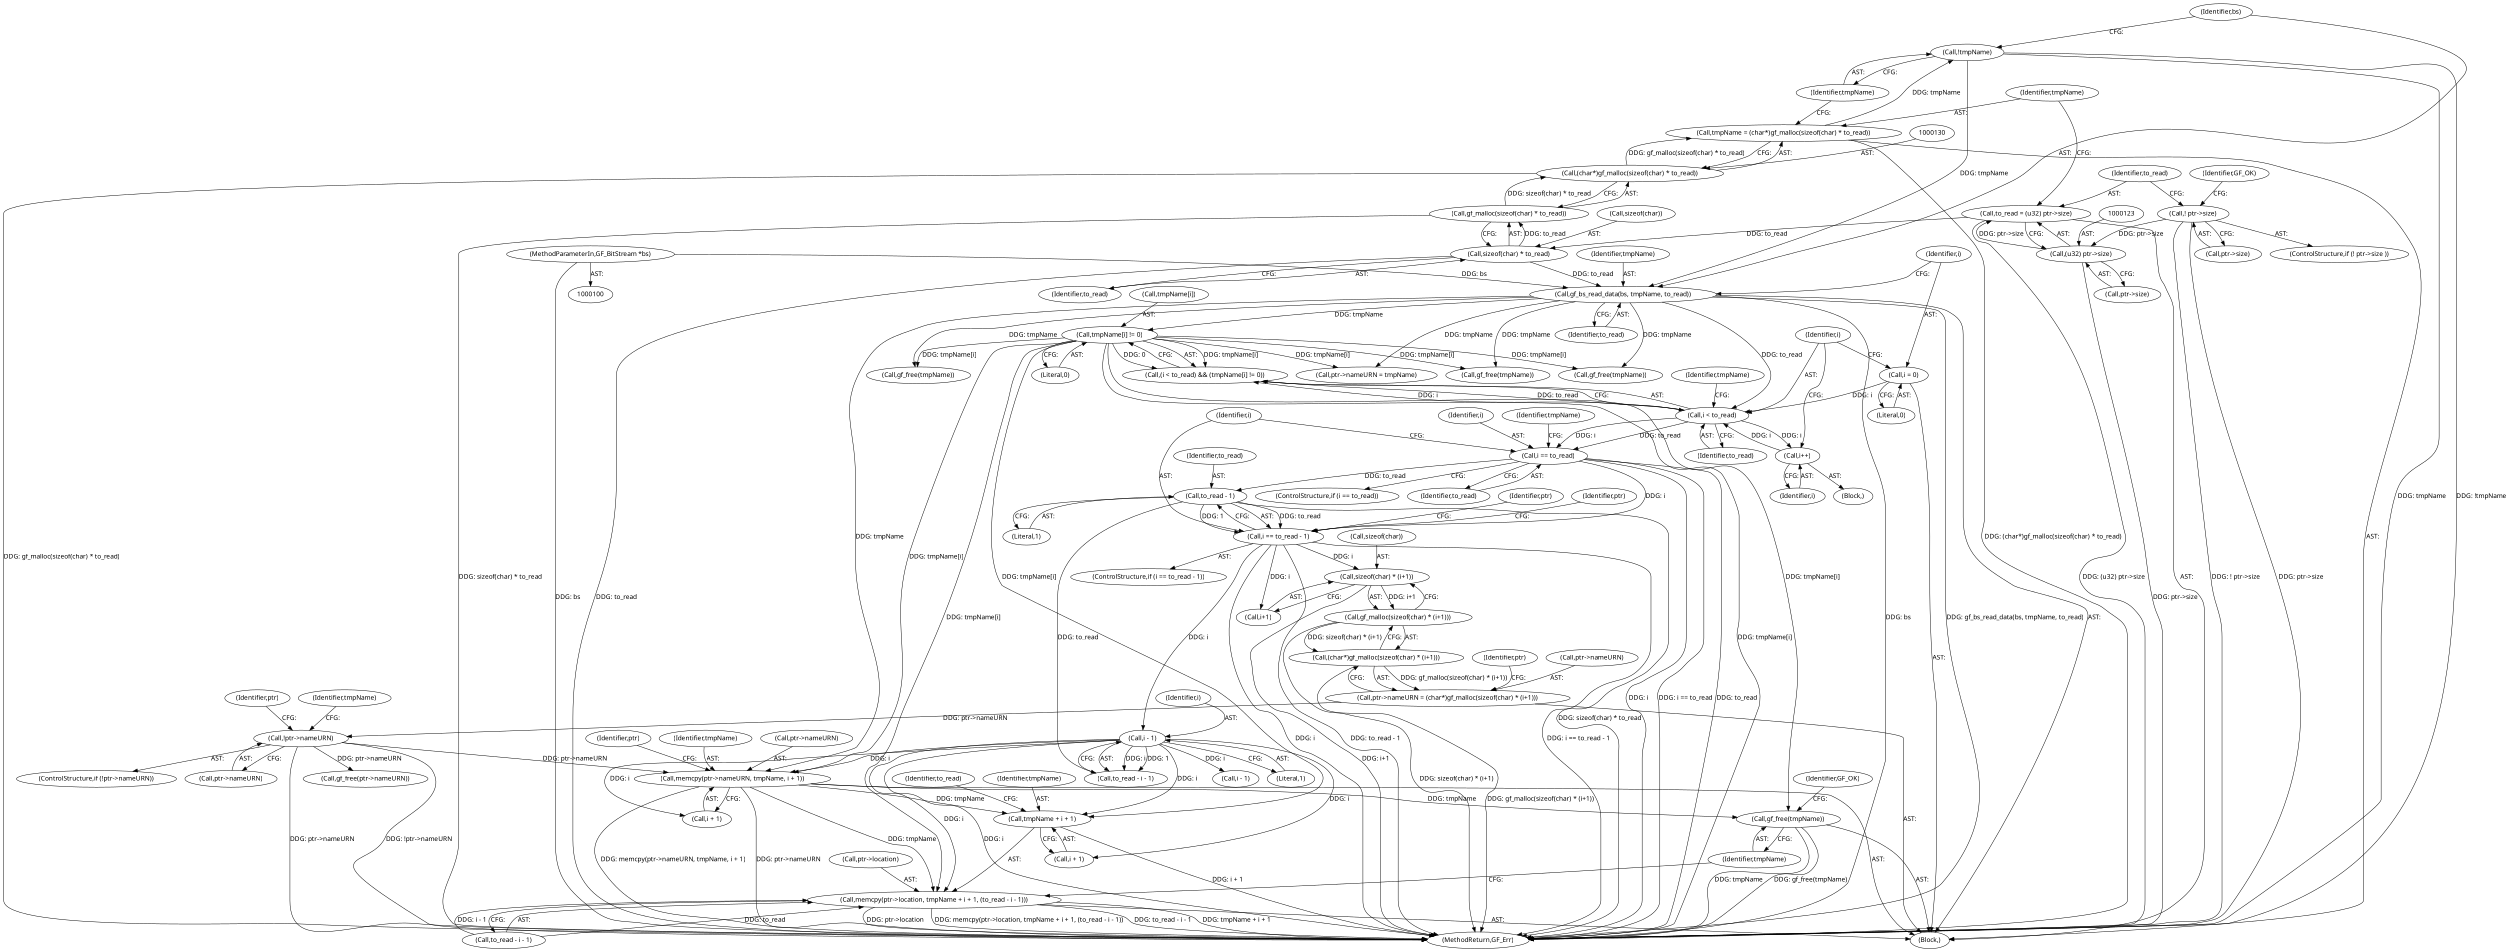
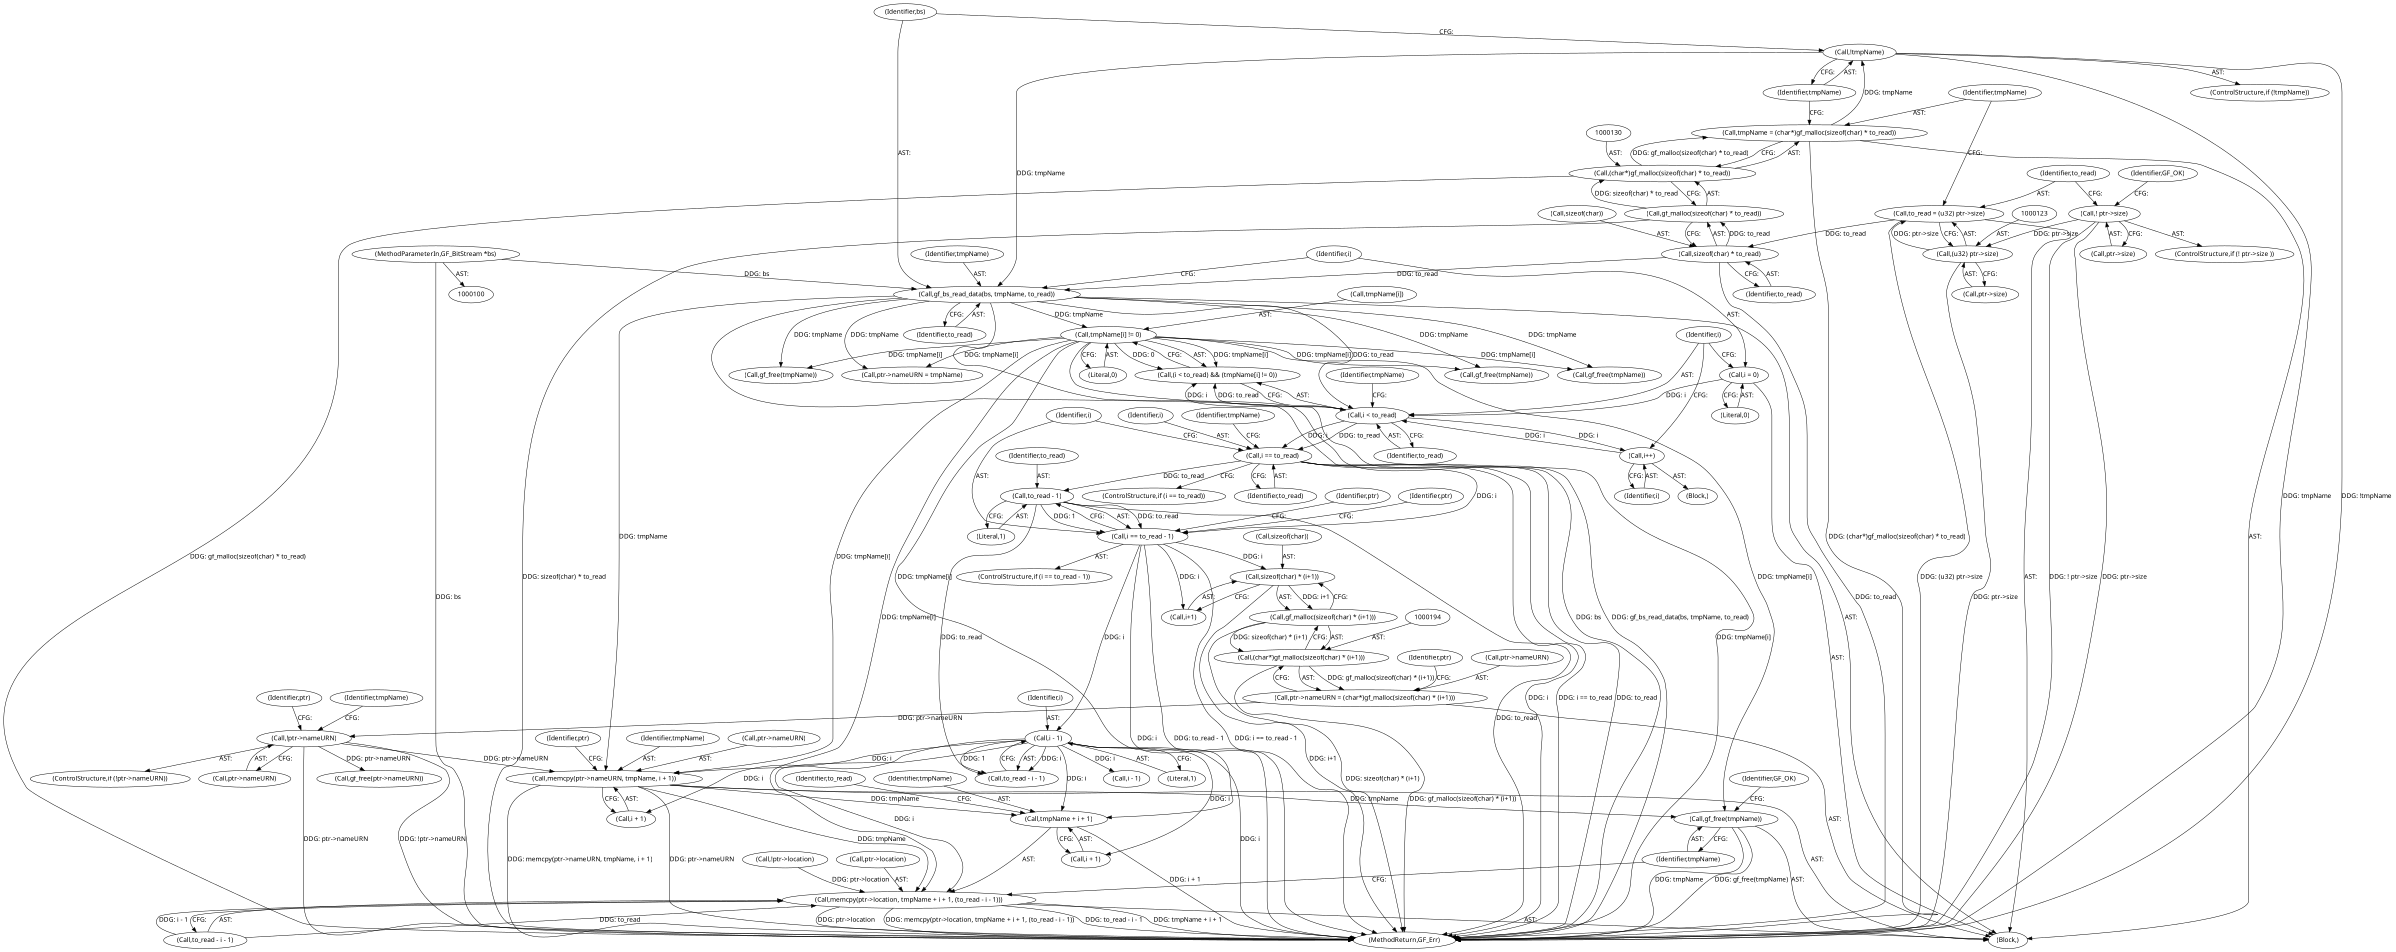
node "(ControlStructure,if (!tmpName))": added
node "1000194": added
edge "(Call,to_read - 1)" -> "(MethodReturn,GF_Err)": label "DDG: sizeof(char) * to_read" -> "DDG: to_read"
node "(Call,!ptr->location)": added
